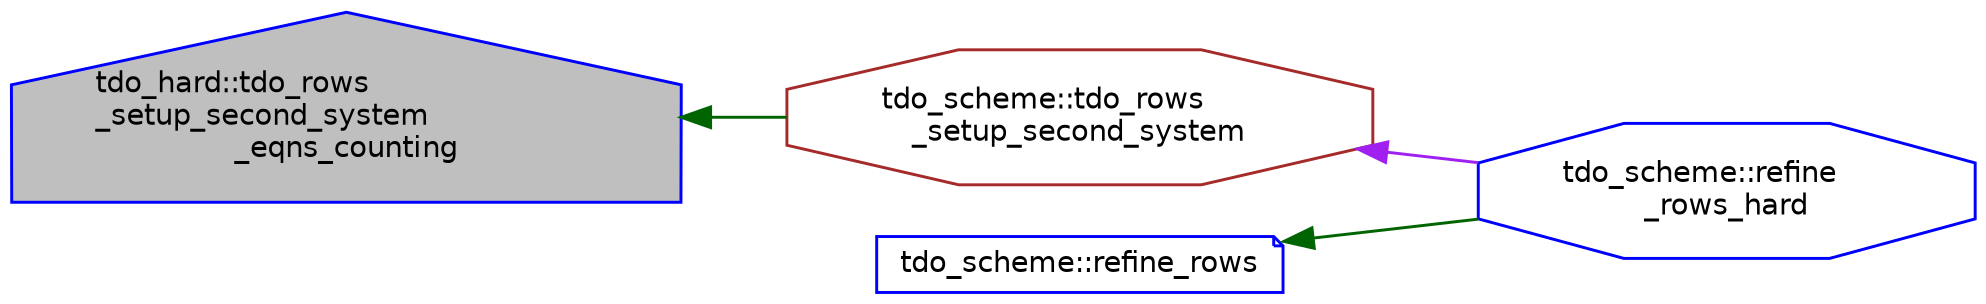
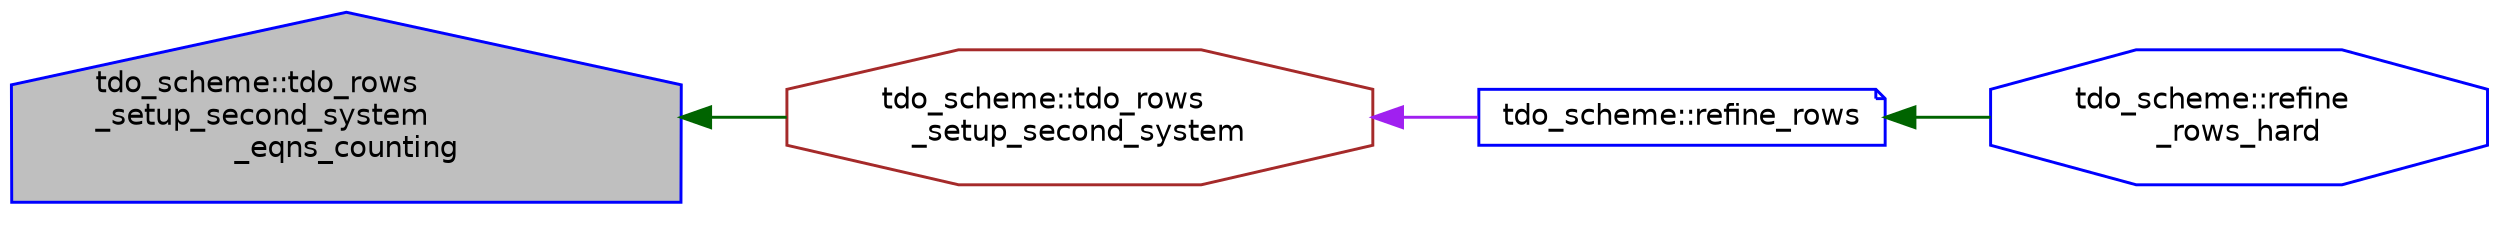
node "tdo_hard::tdo_rows _setup_second_system _eqns_counting": label "tdo_hard::tdo_rows _setup_second_system _eqns_counting" -> "tdo_scheme::tdo_rows _setup_second_system _eqns_counting"
edge "tdo_scheme::refine _rows_hard" -> "tdo_scheme::tdo_rows _setup_second_system": now "tdo_scheme::refine_rows" -> "tdo_scheme::tdo_rows _setup_second_system"
